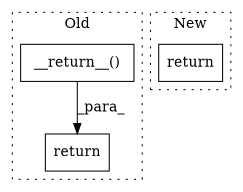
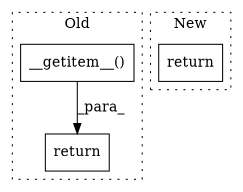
node "__return__()": label "__return__()" -> "__getitem__()"
